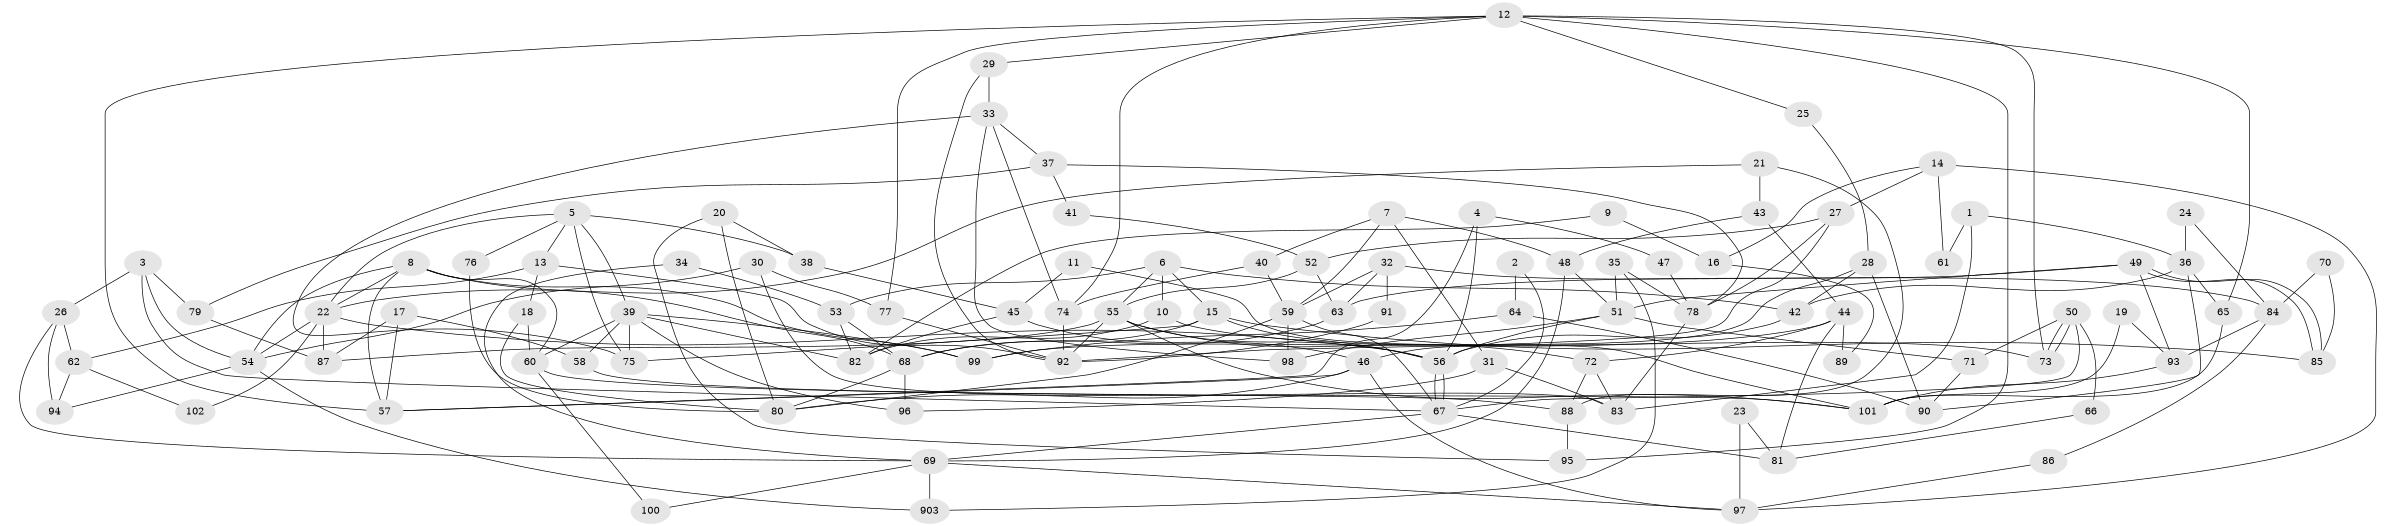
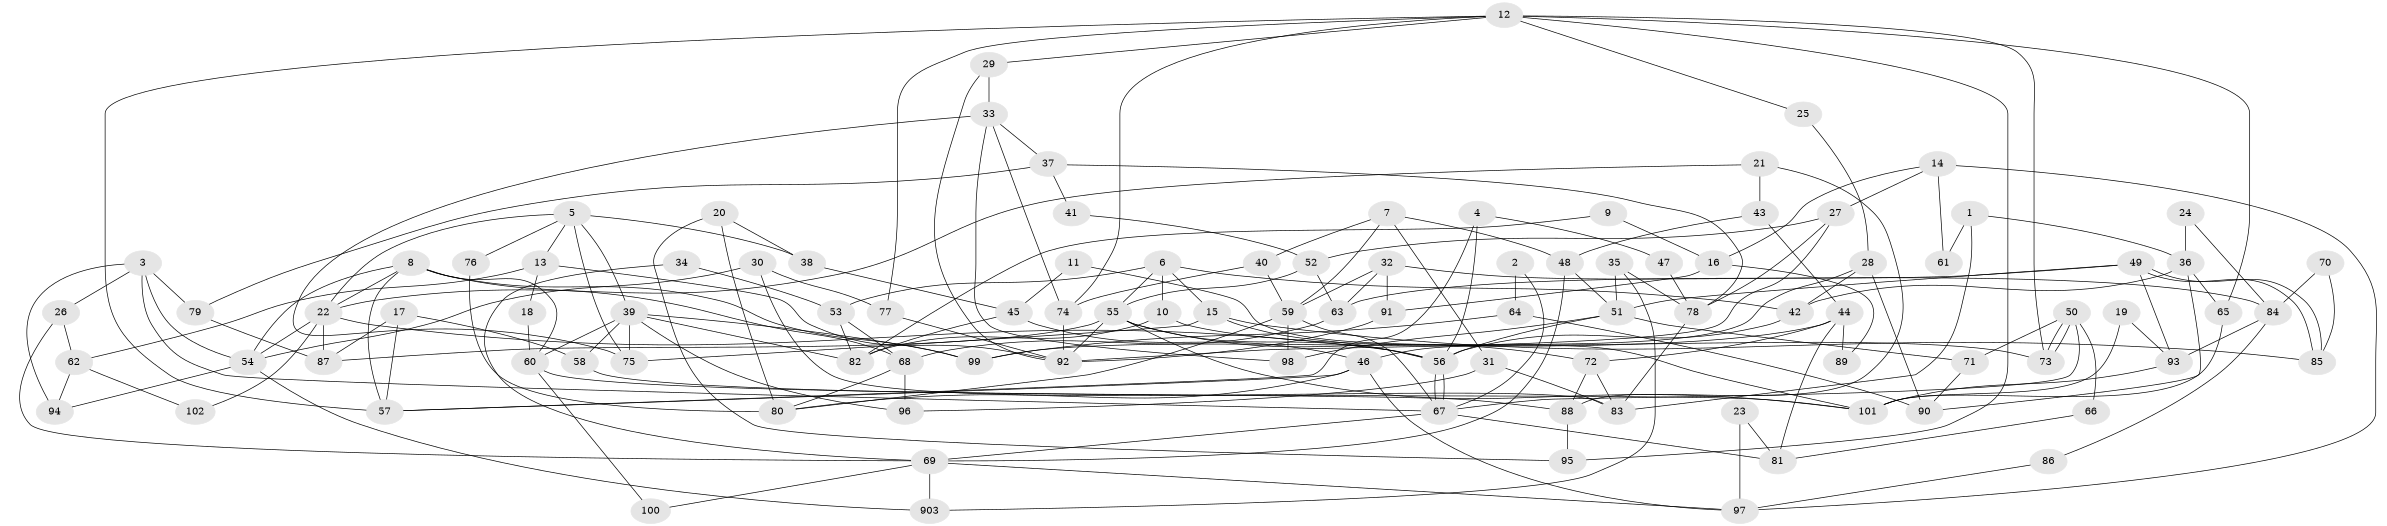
edge "16" -- "91": added
edge "15" -- "68": removed
edge "26" -- "94": now "3" -- "94"
edge "18" -- "80": removed
